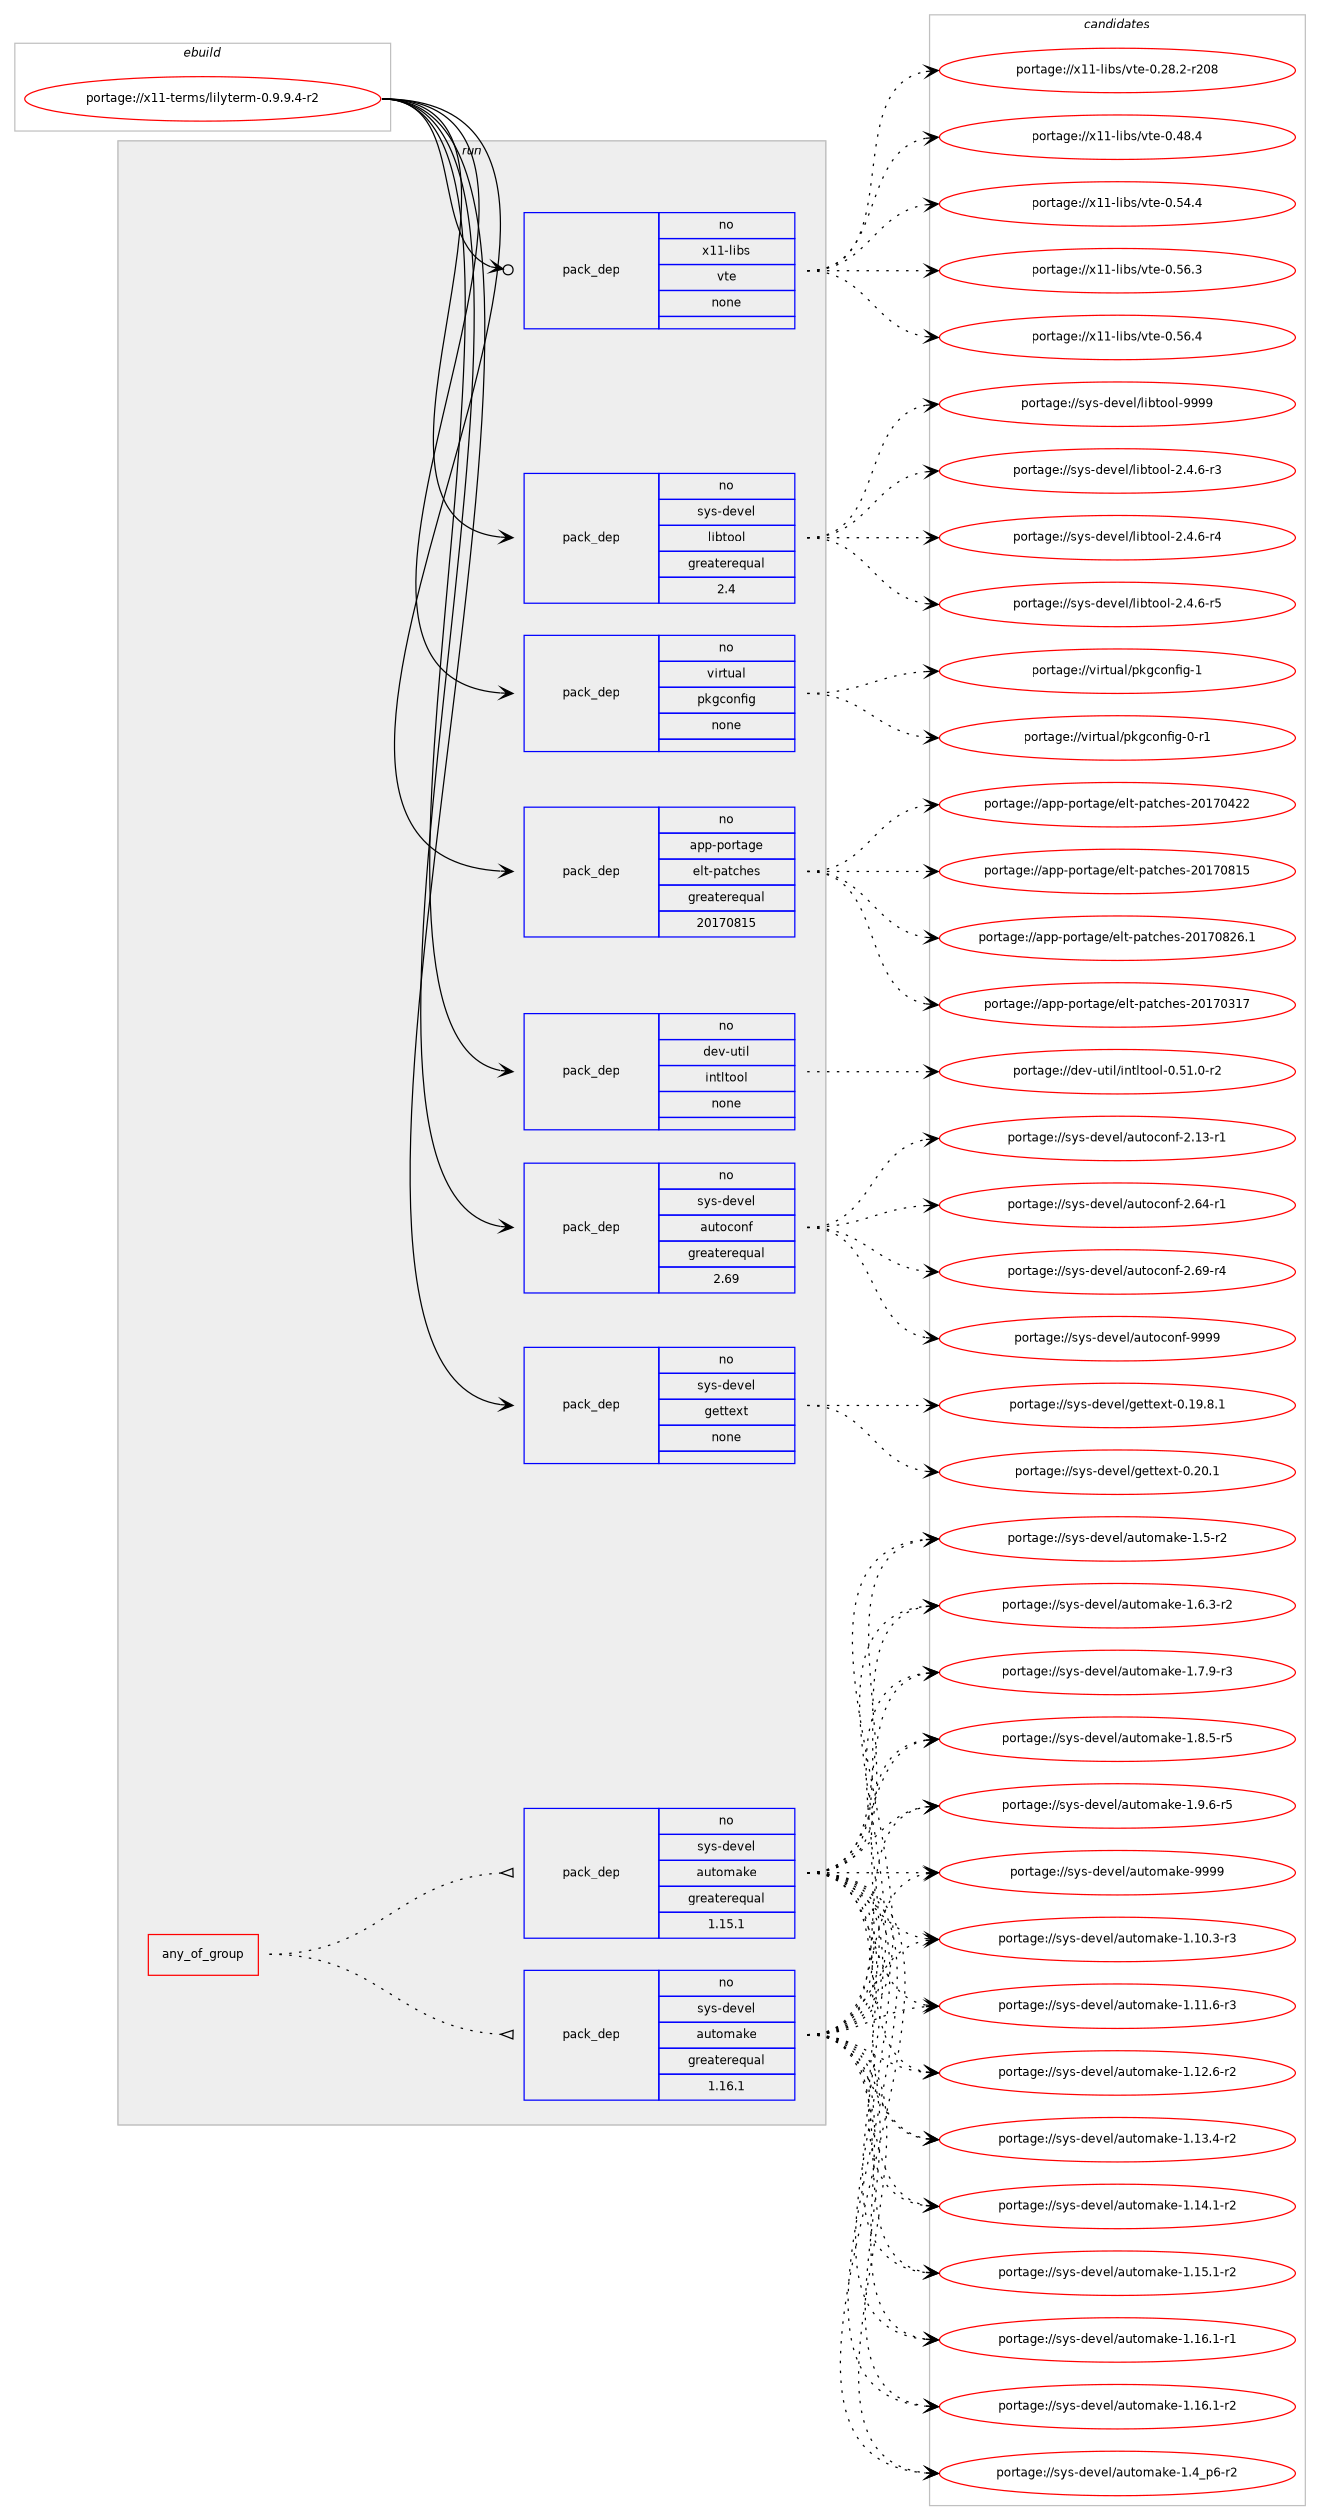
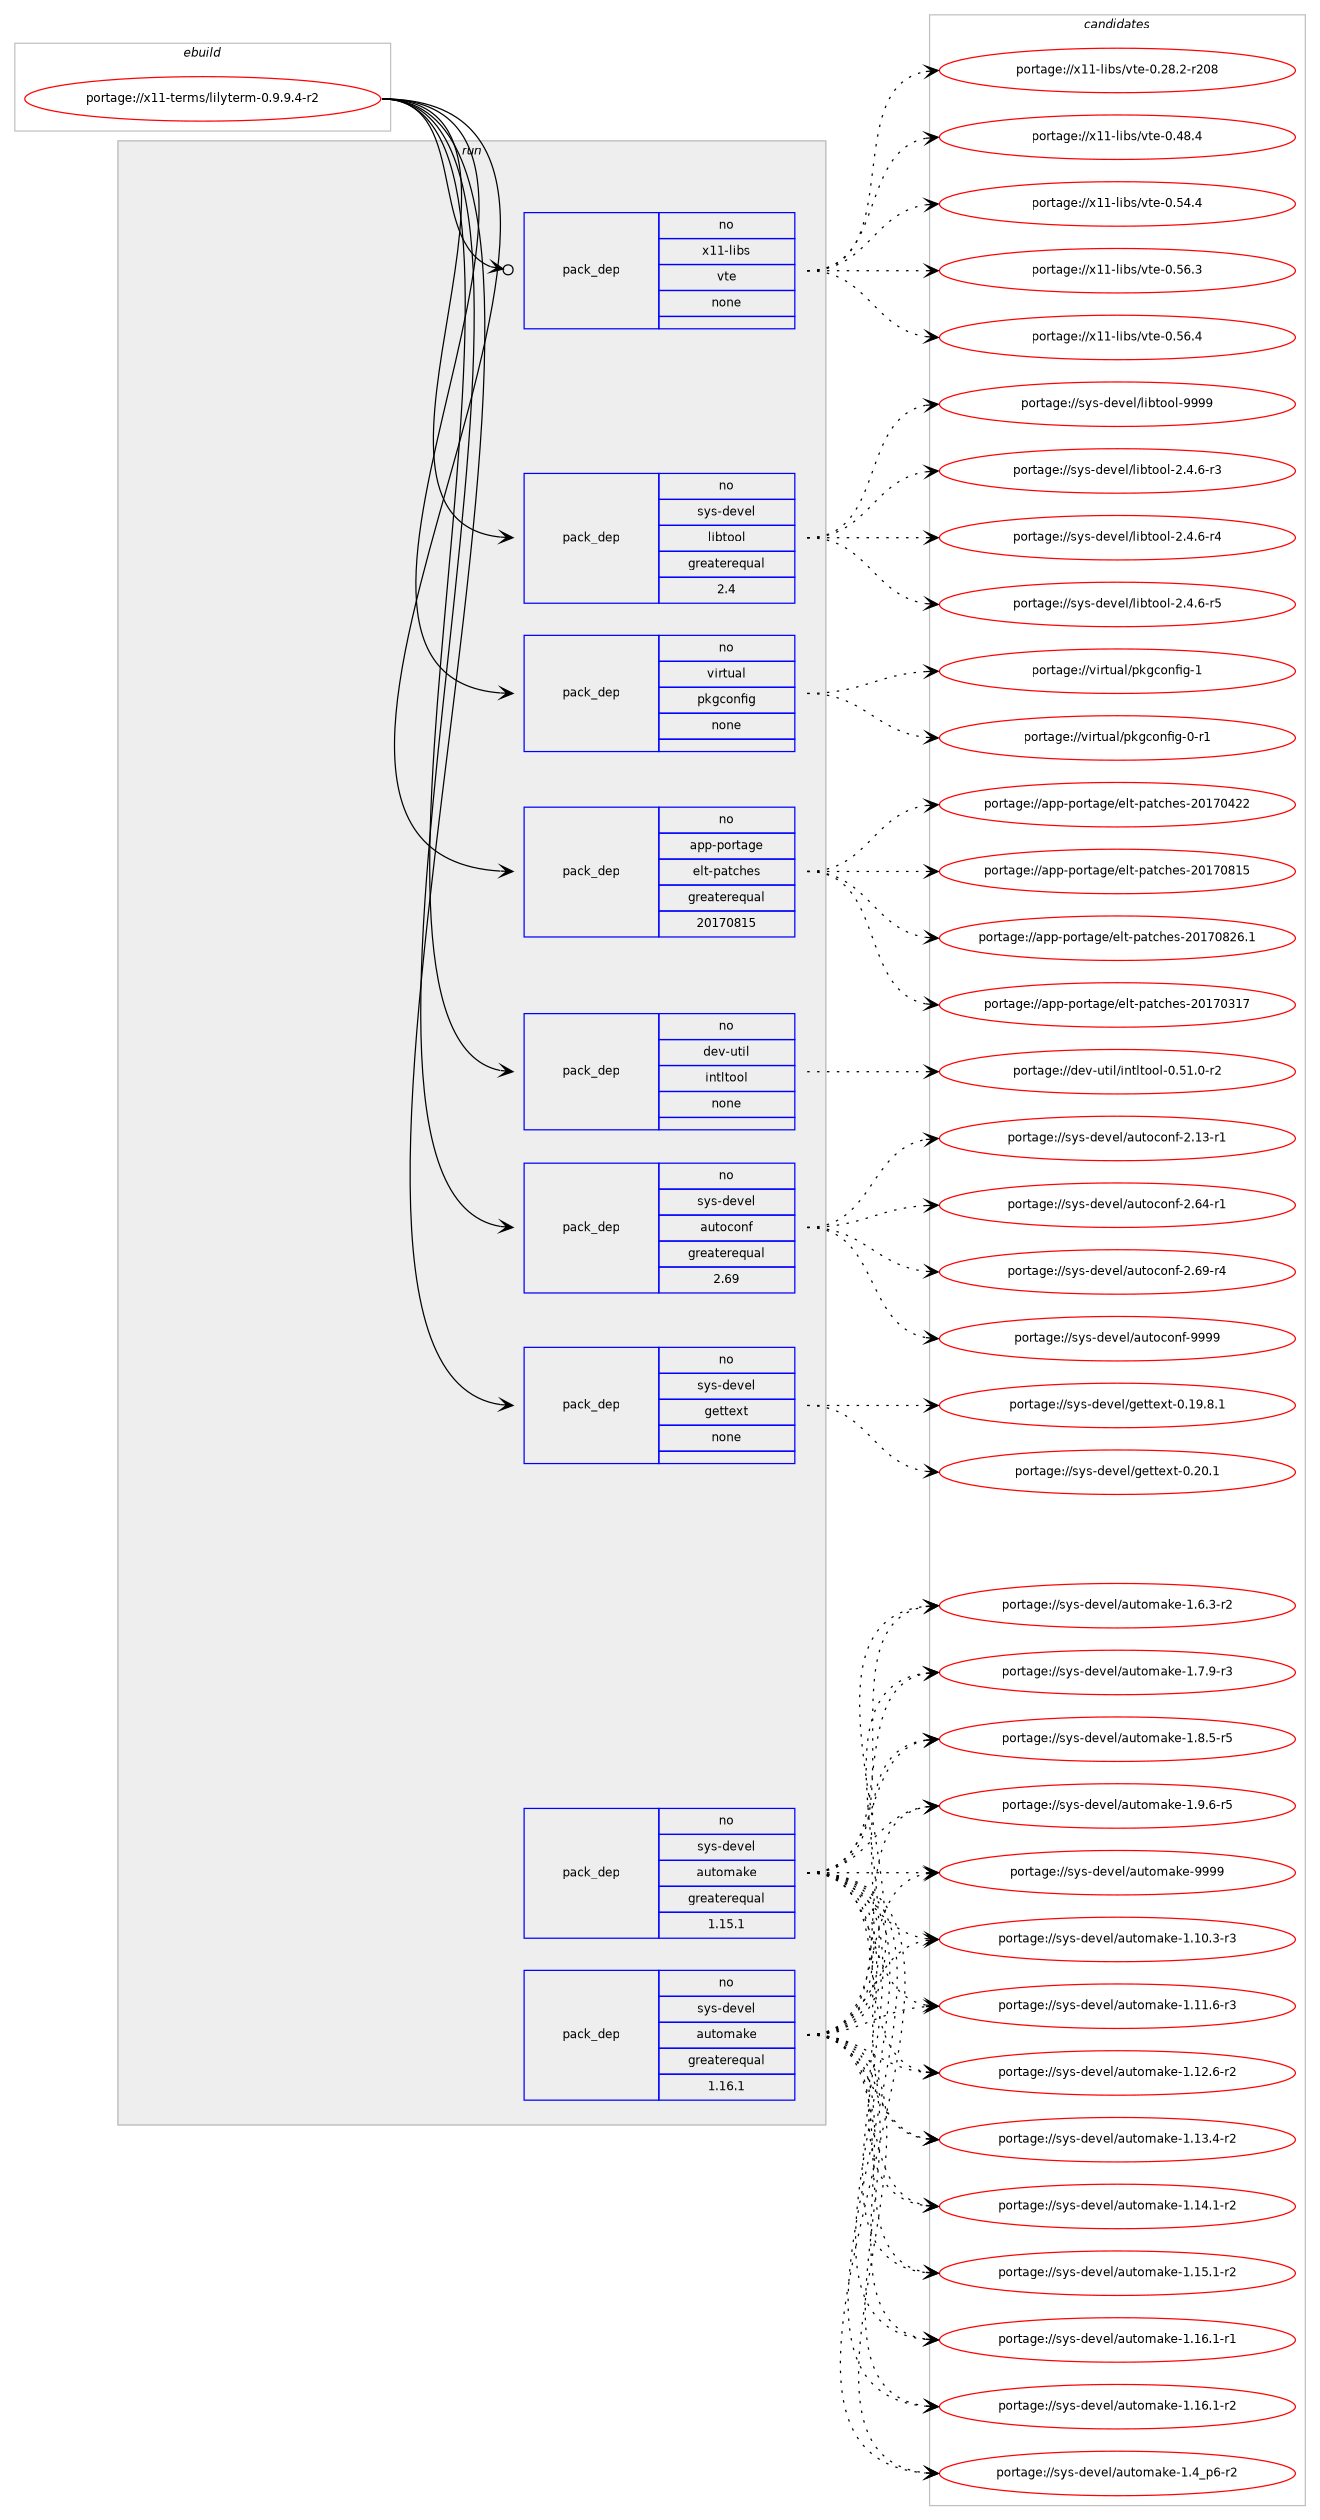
node "portage://sys-devel/automake-1.5-r2": removed
node "any_of_group": removed
